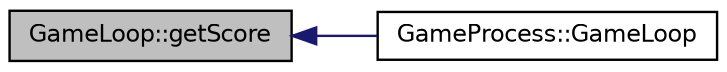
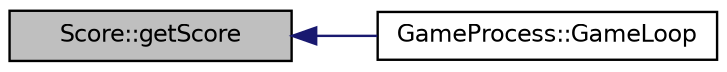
node "GameLoop::getScore": label "GameLoop::getScore" -> "Score::getScore"
